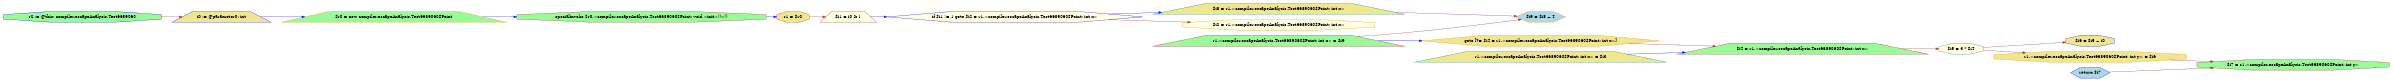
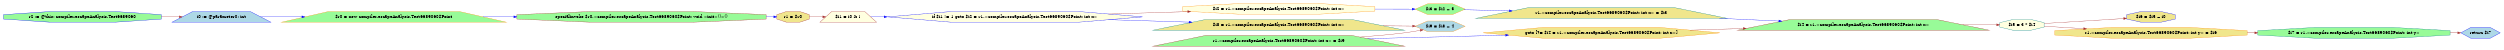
node "$i3 = $i2 + 5": added
node "i0 := @parameter0: int": fillcolor khaki -> lightblue
node "$i7 = r1.<compiler.escapeAnalysis.Test6689060$Point: int y>": color brown -> teal
edge "return $i7" -> "$i7 = r1.<compiler.escapeAnalysis.Test6689060$Point: int y>": reversed
